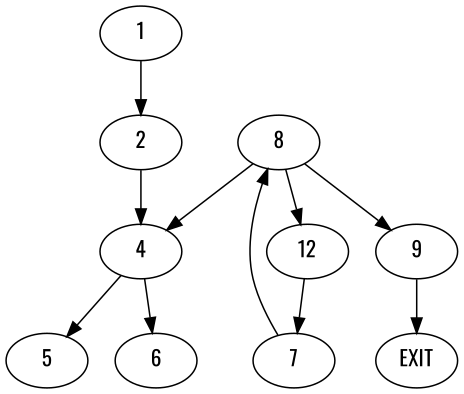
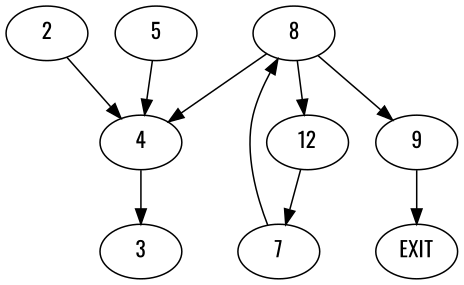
node "1": removed
edge "4" -> "5": reversed
node "6": label "6" -> "3"
